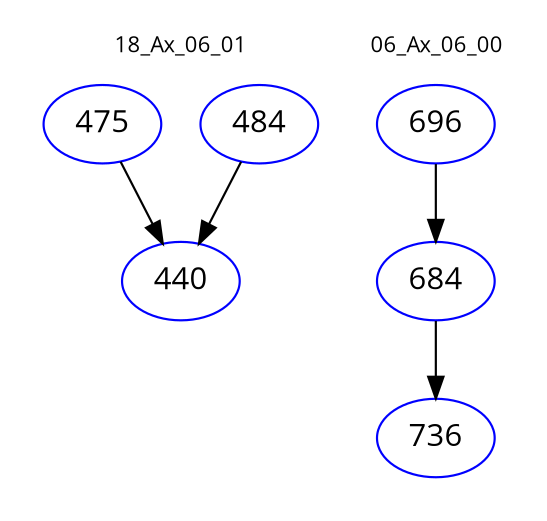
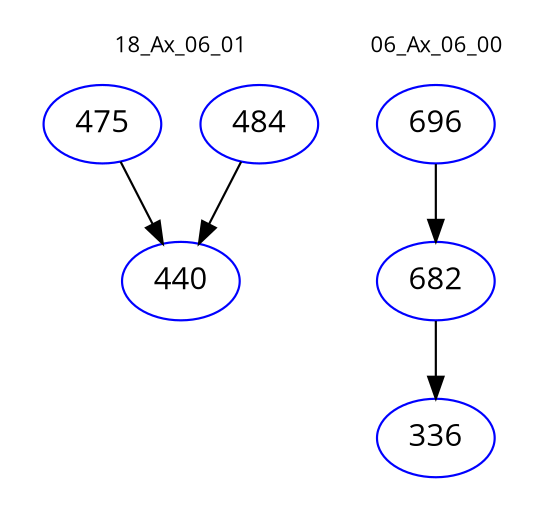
node "684": label "684" -> "682"
node "736": label "736" -> "336"
